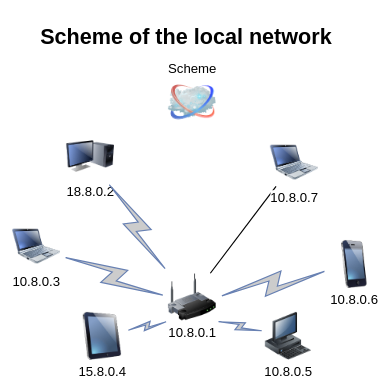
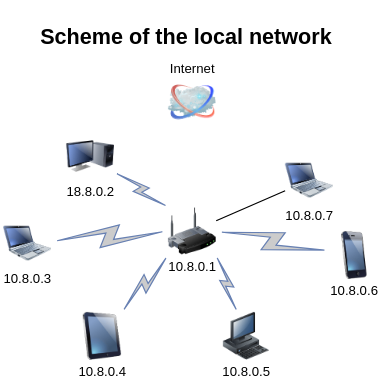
node "Scheme": label "Scheme" -> "Internet"
node "10.8.0.7": moved (294, 162) -> (309, 180)
node "10.8.0.3": moved (36, 246) -> (27, 243)
node "10.8.0.6": moved (354, 264) -> (354, 255)
node "10.8.0.1": moved (192, 297) -> (192, 231)
node "10.8.0.5": moved (288, 336) -> (246, 336)
node "15.8.0.4": label "15.8.0.4" -> "10.8.0.4"
